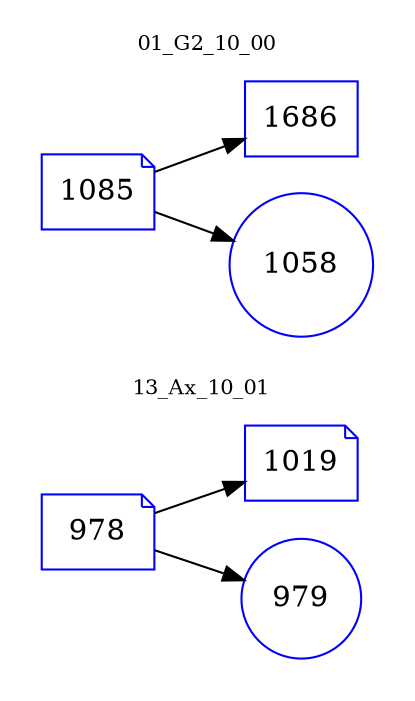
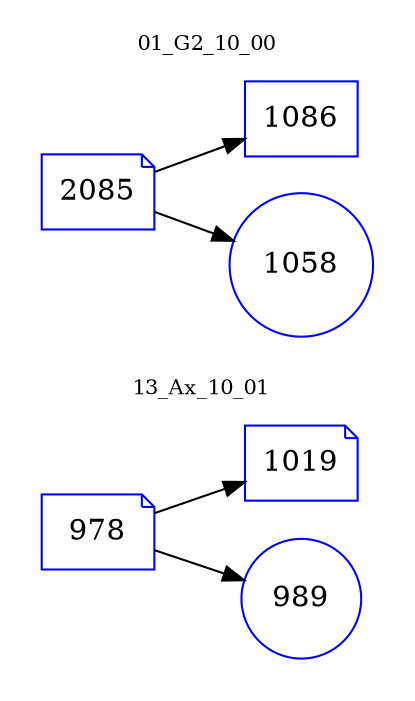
node "1686": label "1686" -> "1086"
node "1085": label "1085" -> "2085"
node "979": label "979" -> "989"
